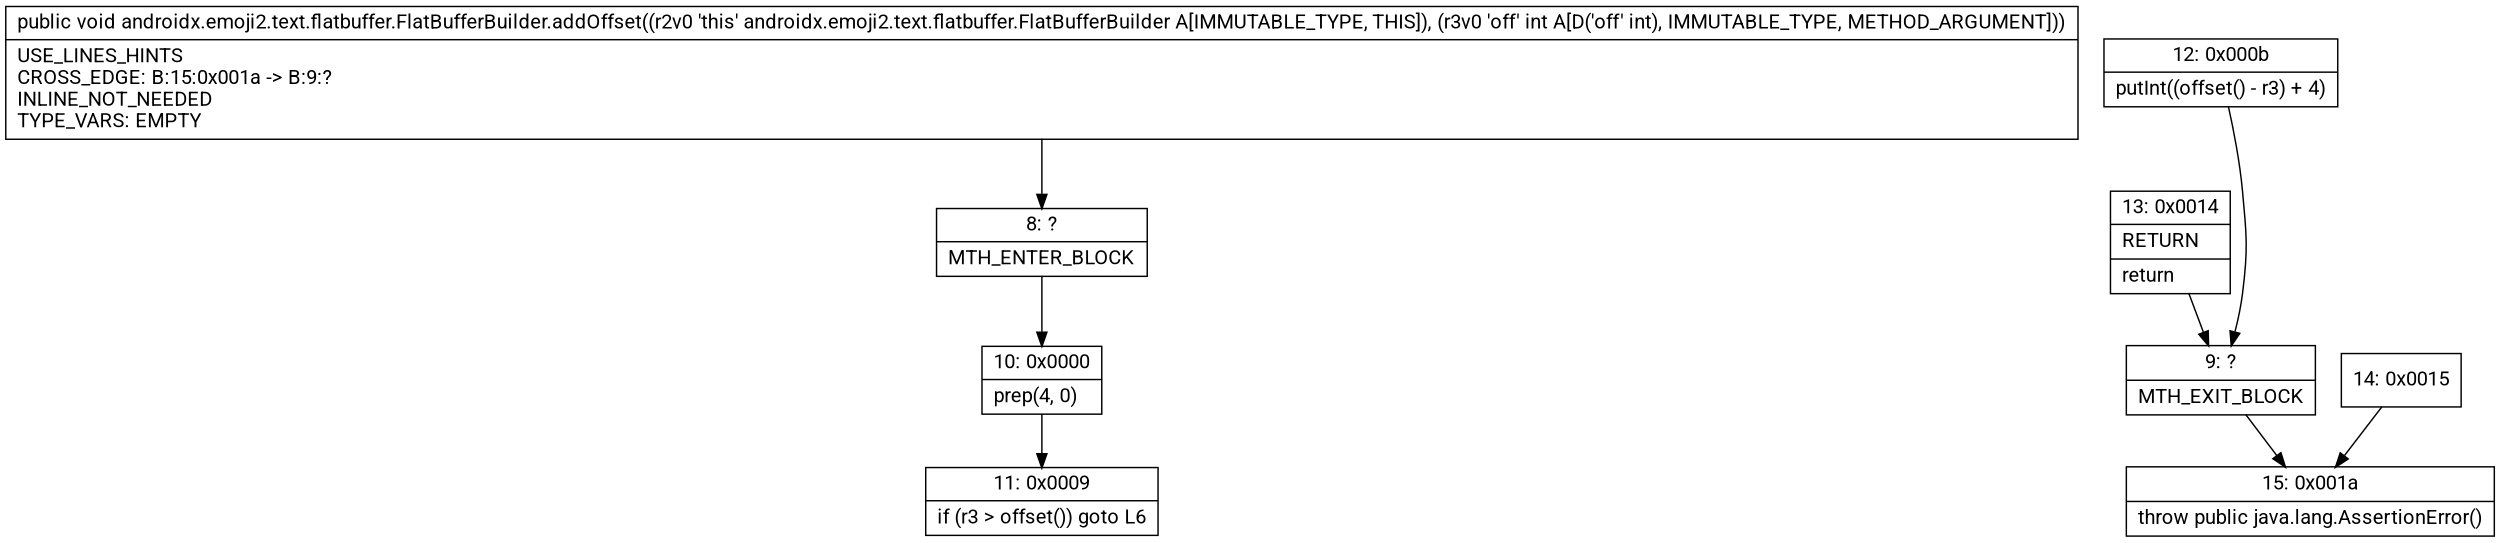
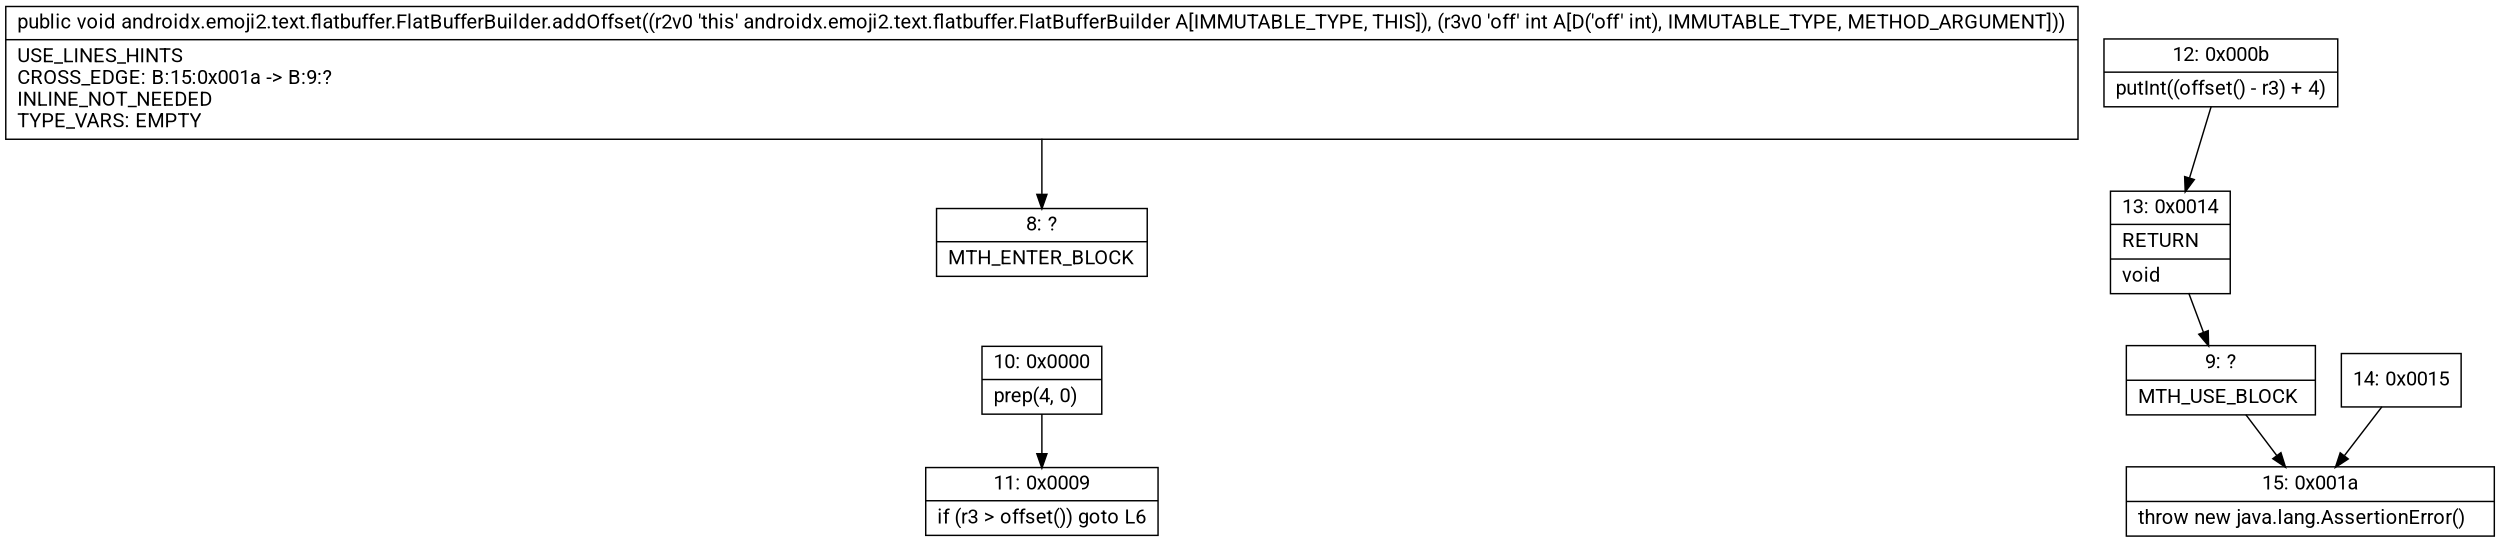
edge "12: 0x000b" -> "9: ?": now "12: 0x000b" -> "13: 0x0014"
node "13: 0x0014": text "return" -> "void"
edge "8: ?" -> "10: 0x0000": removed
node "9: ?": text "MTH_EXIT_BLOCK" -> "MTH_USE_BLOCK"
node "15: 0x001a": text "throw public java.lang.AssertionError()" -> "throw new java.lang.AssertionError()"
